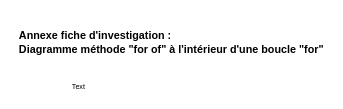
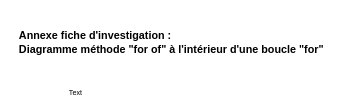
node "Text": moved (78, 87) -> (75, 93)
